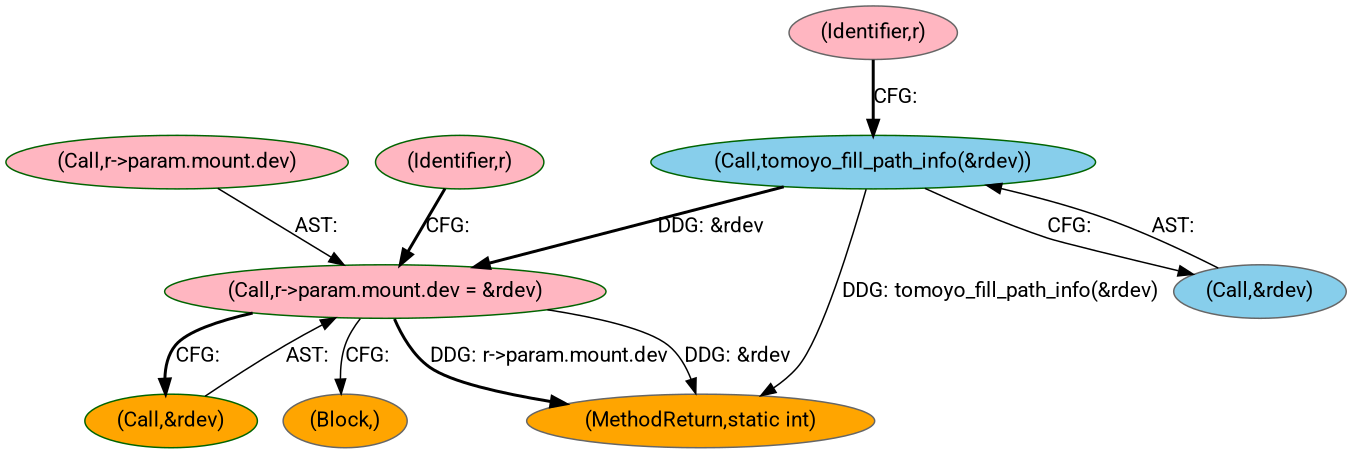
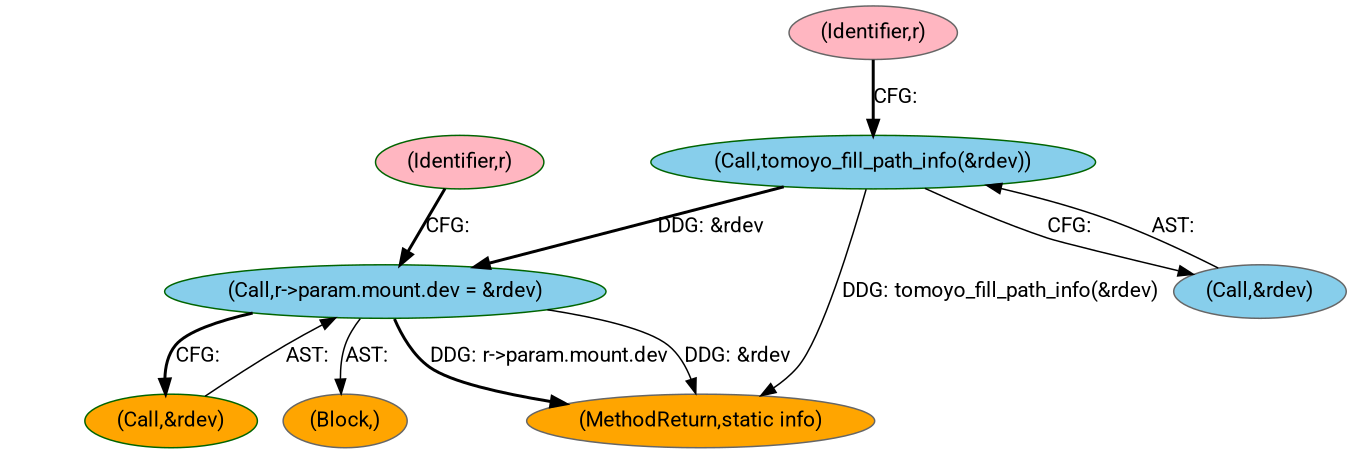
node "(Call,r->param.mount.dev)": removed
node "(Call,r->param.mount.dev = &rdev)": fillcolor lightpink -> skyblue
edge "(Call,r->param.mount.dev = &rdev)" -> "(Block,)": label "CFG: " -> "AST: "
node "(MethodReturn,static int)": label "(MethodReturn,static int)" -> "(MethodReturn,static info)"
